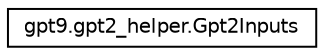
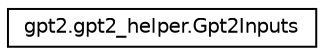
node "gpt9.gpt2_helper.Gpt2Inputs": label "gpt9.gpt2_helper.Gpt2Inputs" -> "gpt2.gpt2_helper.Gpt2Inputs"
